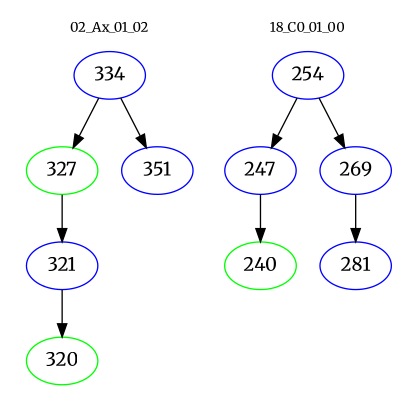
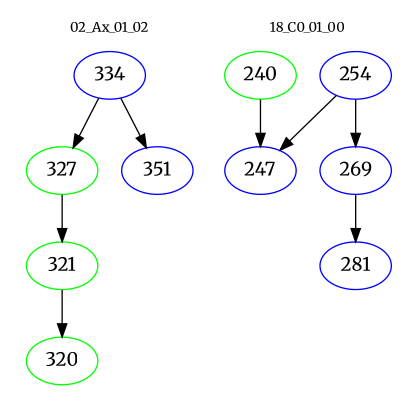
edge "247" -> "240": reversed
node "321": color blue -> green
